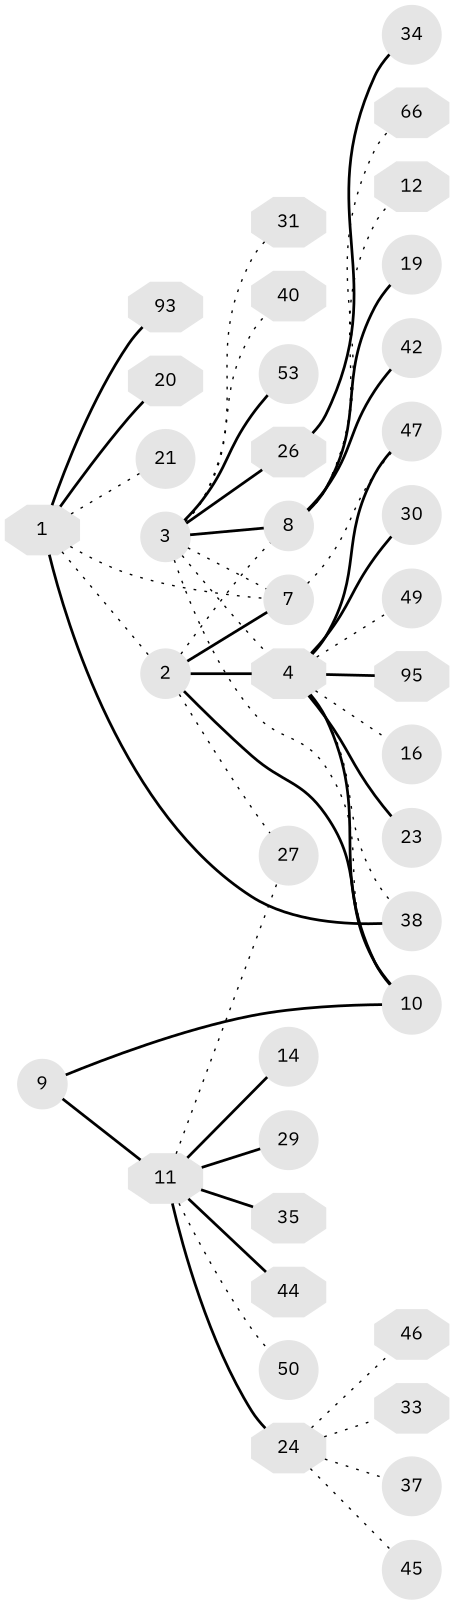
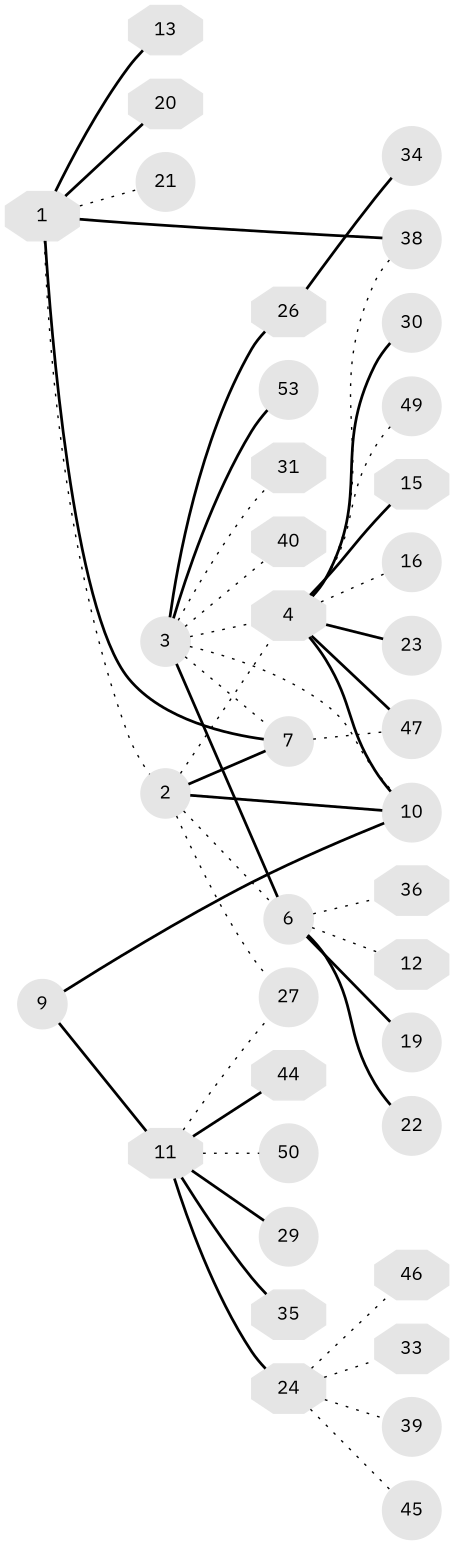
node "66": label "66" -> "36"
node "93": label "93" -> "13"
node "42": label "42" -> "22"
node "8": label "8" -> "6"
edge "1" -- "7": style dotted -> bold
edge "2" -- "4": style bold -> dotted
node "95": label "95" -> "15"
node "14": removed
node "37": label "37" -> "39"
